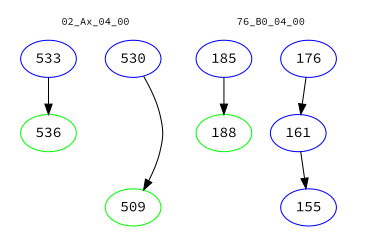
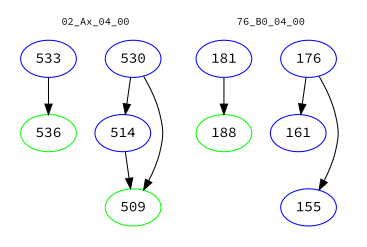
node "185": label "185" -> "181"
node "514": added
edge "161" -> "155": now "176" -> "155"
